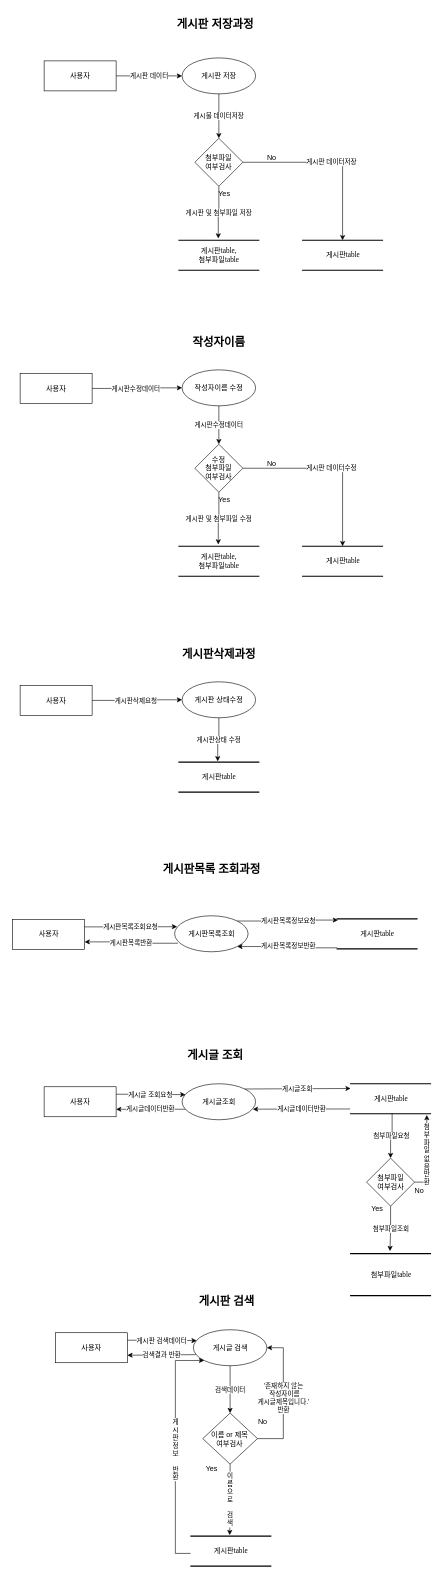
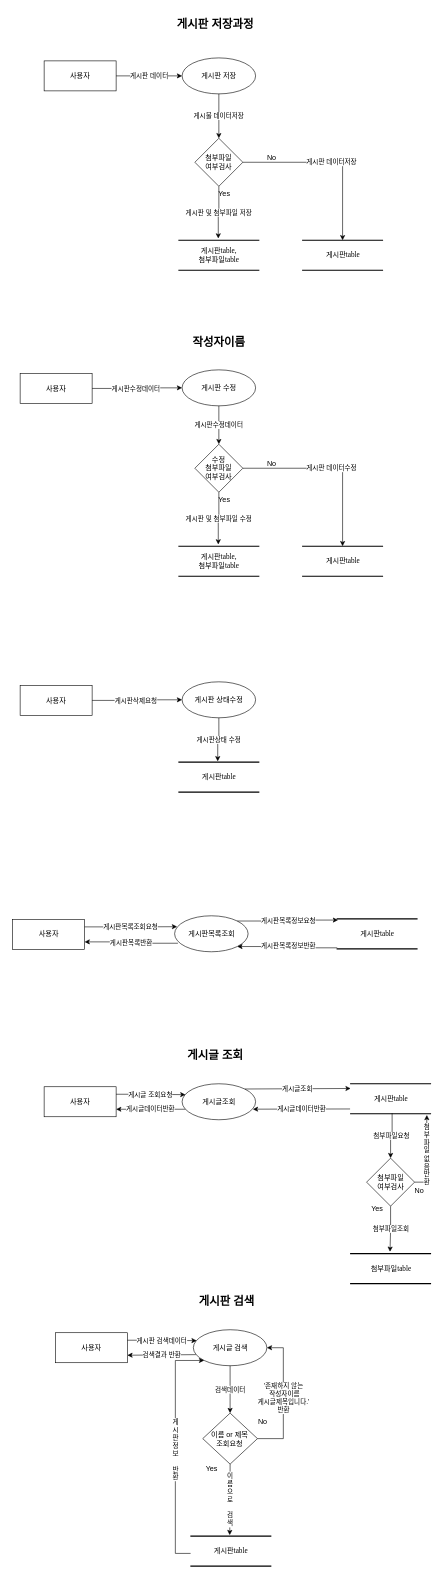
node "작성자이름 수정": label "작성자이름 수정" -> "게시판 수정"
node "게시판삭제과정": removed
node "게시판목록 조회과정": removed
node "첨부파일table": size 81x42 -> 81x30
node "이름 or 제목 여부검사": label "이름 or 제목 여부검사" -> "이름 or 제목 조회요청"
